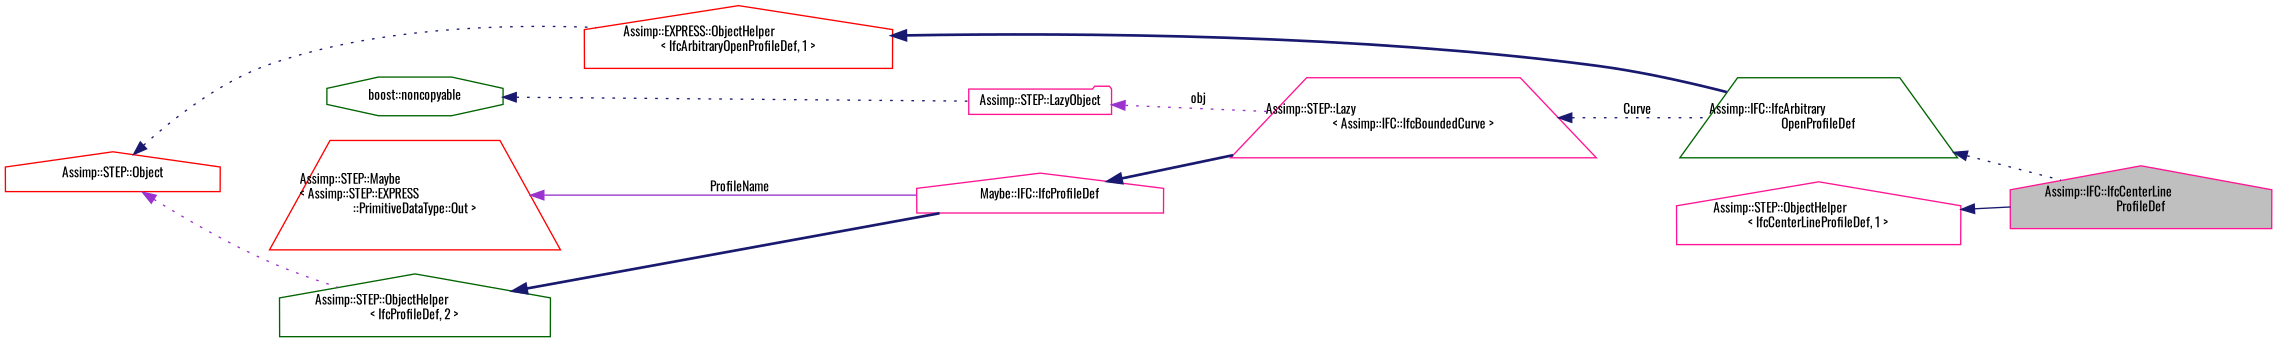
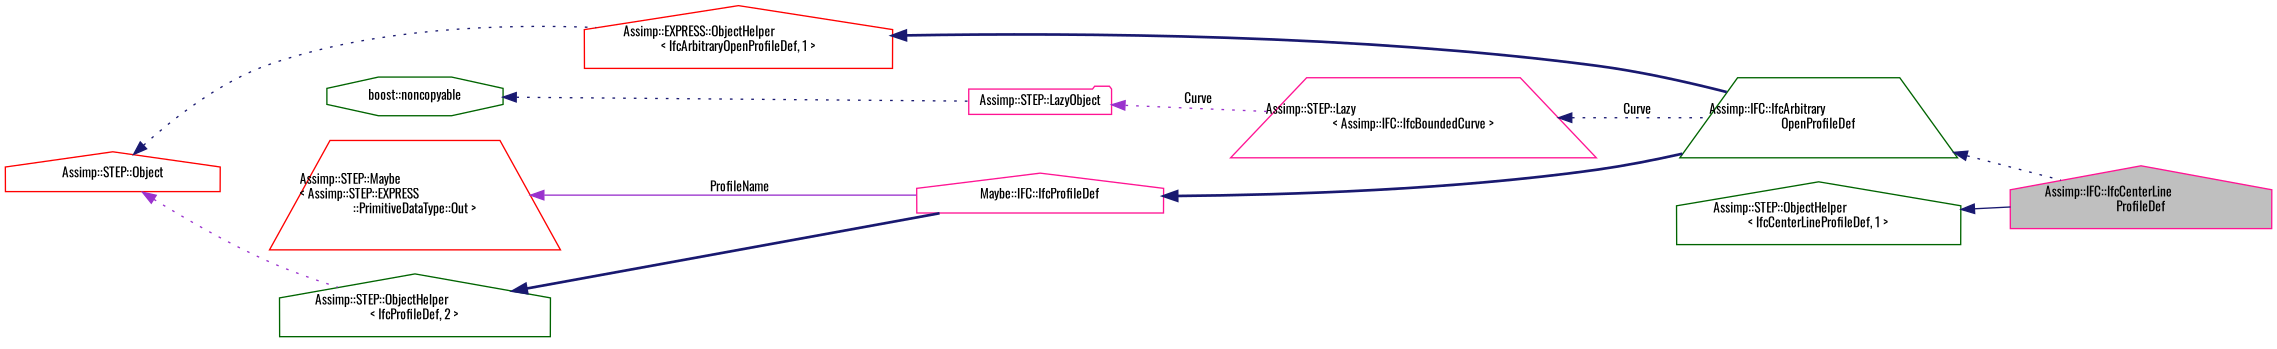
edge "Assimp::STEP::Lazy < Assimp::IFC::IfcBoundedCurve >" -> "Assimp::STEP::LazyObject": label " obj" -> " Curve"
edge "Assimp::STEP::Lazy < Assimp::IFC::IfcBoundedCurve >" -> "Maybe::IFC::IfcProfileDef": now "Assimp::IFC::IfcArbitrary OpenProfileDef" -> "Maybe::IFC::IfcProfileDef"
node "Assimp::STEP::ObjectHelper < IfcCenterLineProfileDef, 1 >": color deeppink -> darkgreen
